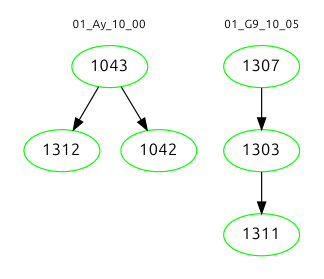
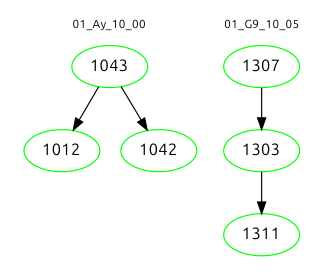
node "1312": label "1312" -> "1012"
